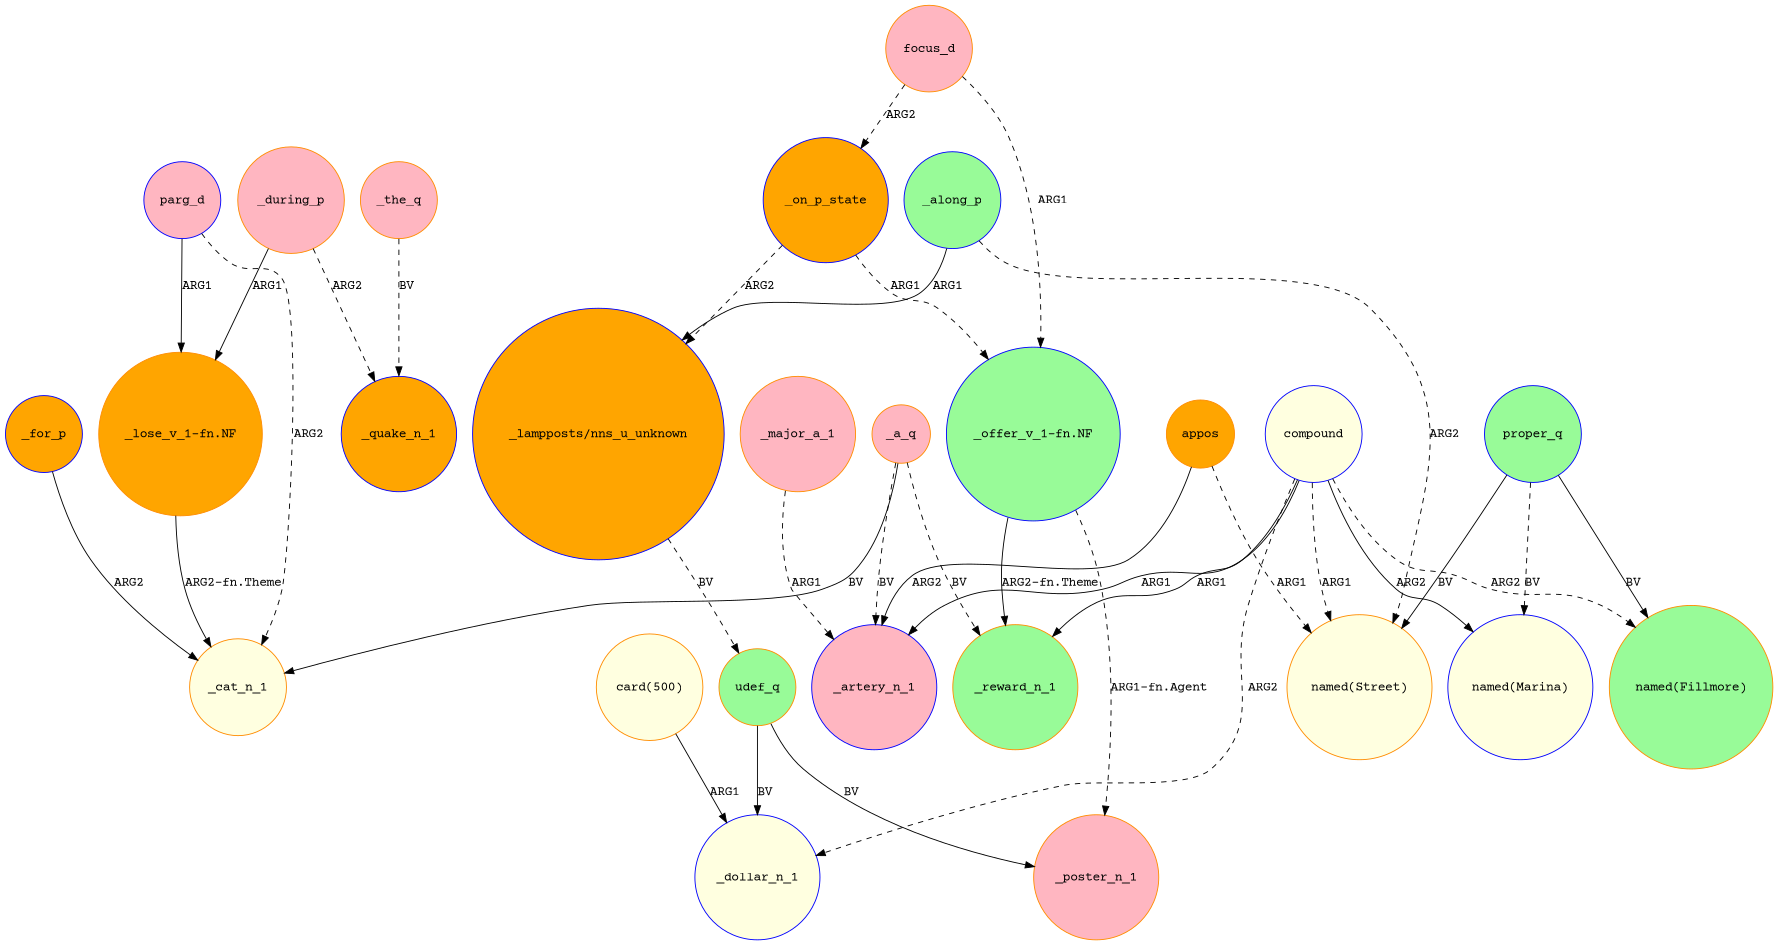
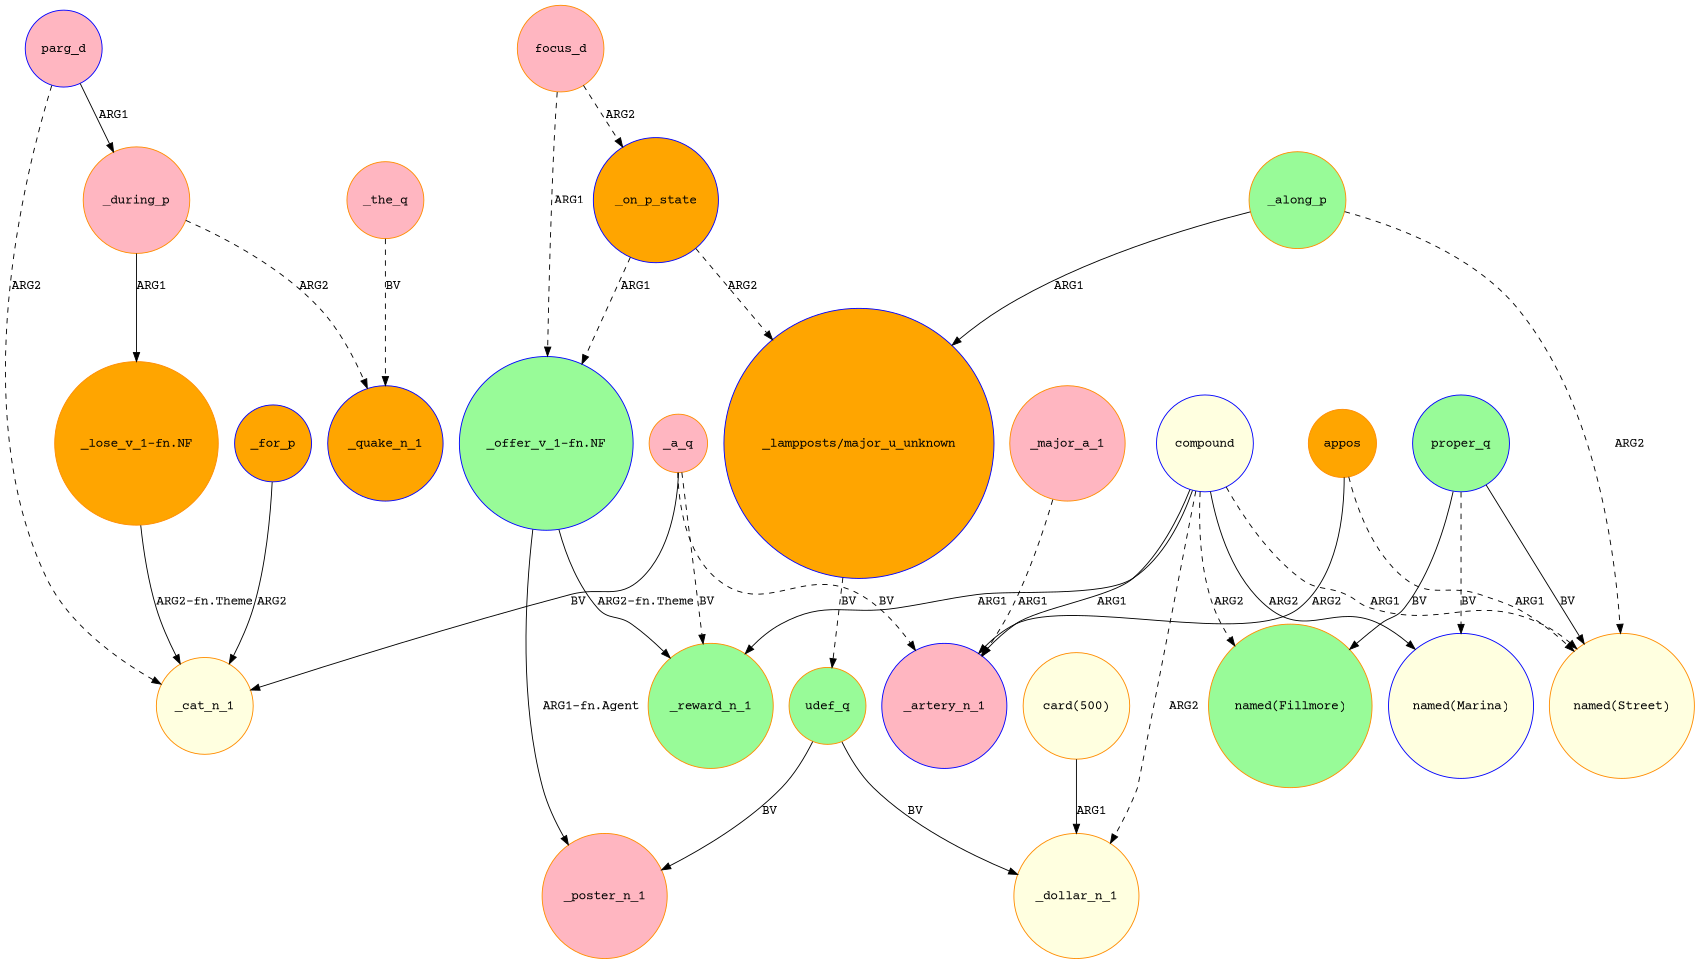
node "_along_p": color blue -> darkorange
edge "parg_d" -> "_lose_v_1-fn.NF": now "parg_d" -> "_during_p"
node "_lampposts/nns_u_unknown": label "_lampposts/nns_u_unknown" -> "_lampposts/major_u_unknown"
edge "_offer_v_1-fn.NF" -> "_poster_n_1": style dashed -> solid
node "_dollar_n_1": color blue -> darkorange
